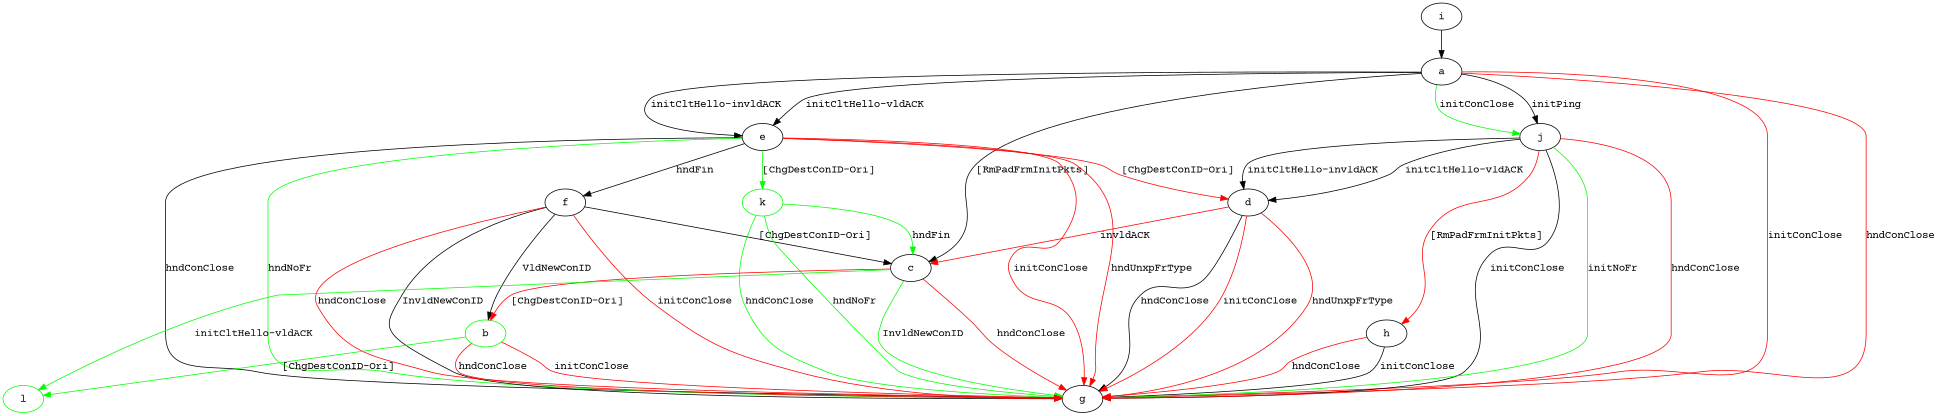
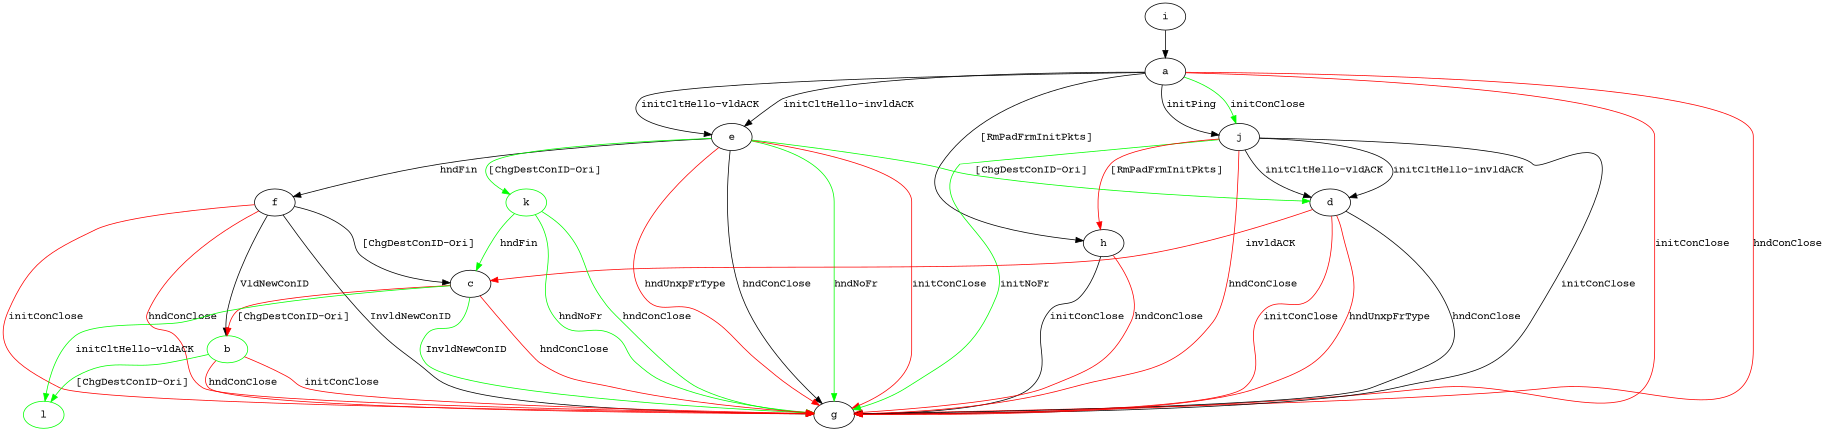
edge "a" -> "c": now "a" -> "h"
edge "e" -> "d": color red -> green
